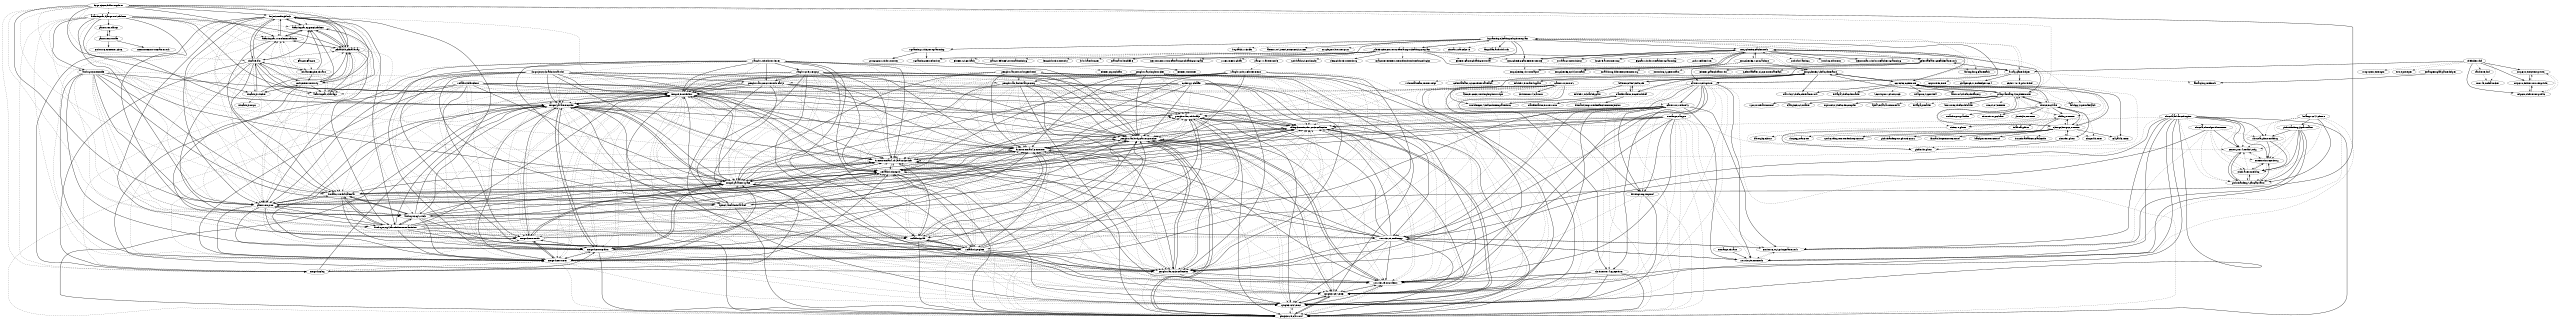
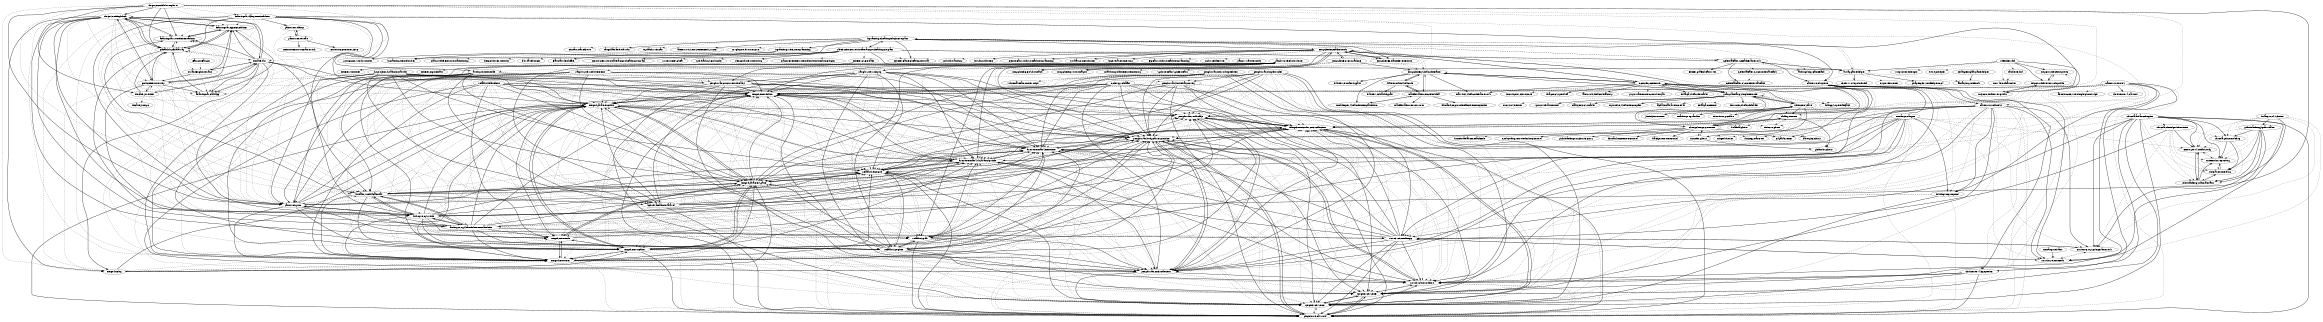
node "AIAssistC/SycRevLearn": label "AIAssistC/SycRevLearn" -> "SycloverTeam/SycRevLearn"
node "iyzyi/Mua-Remote-Control-Trojan": added
node "Hzllaga/JsLoader": label "Hzllaga/JsLoader" -> "Hzllaga/GoHome"
